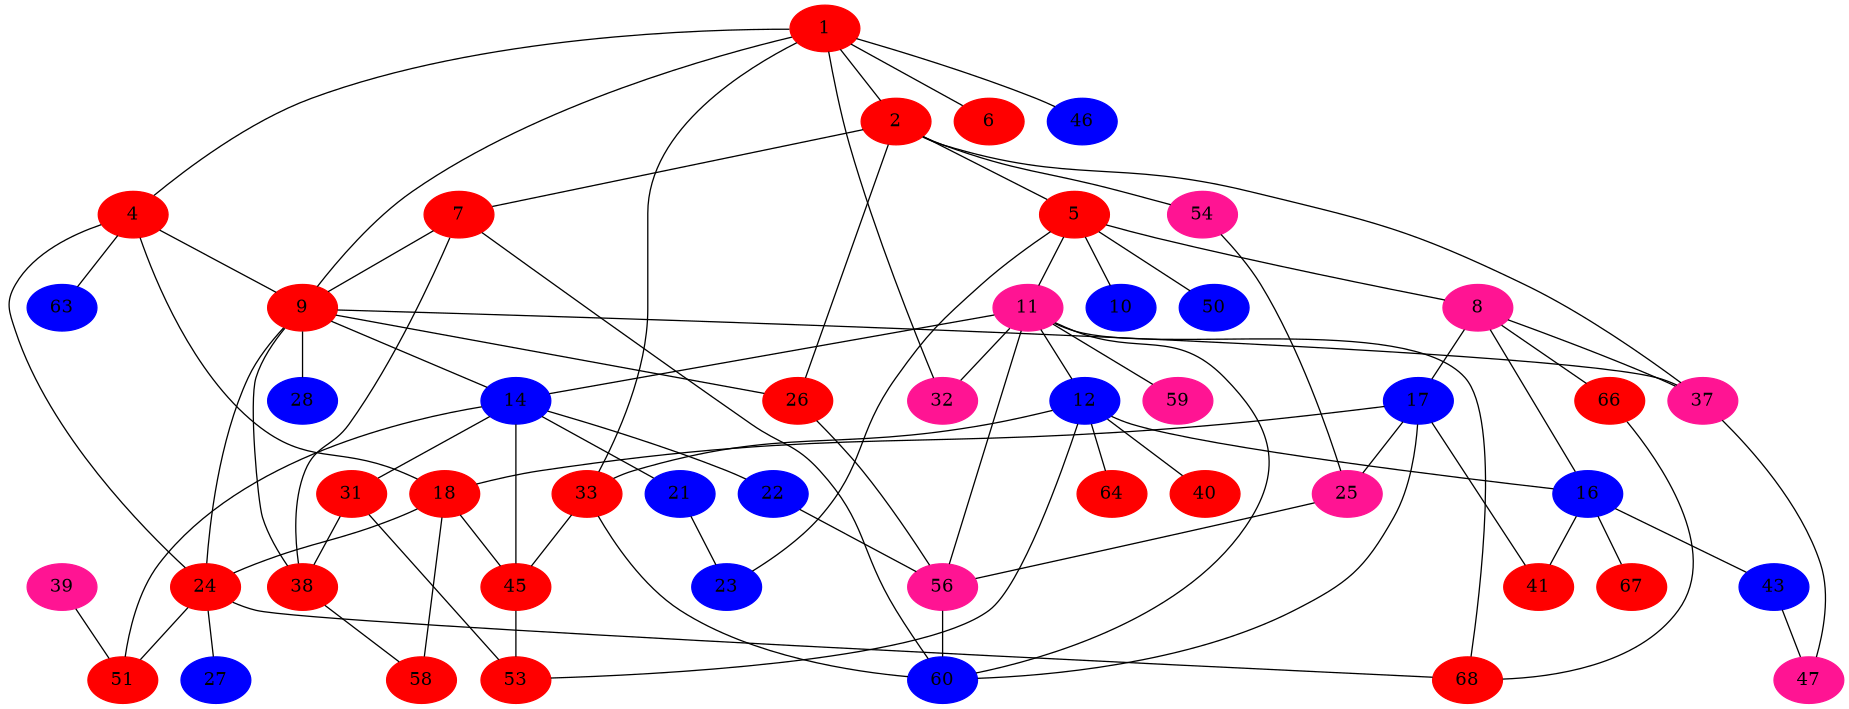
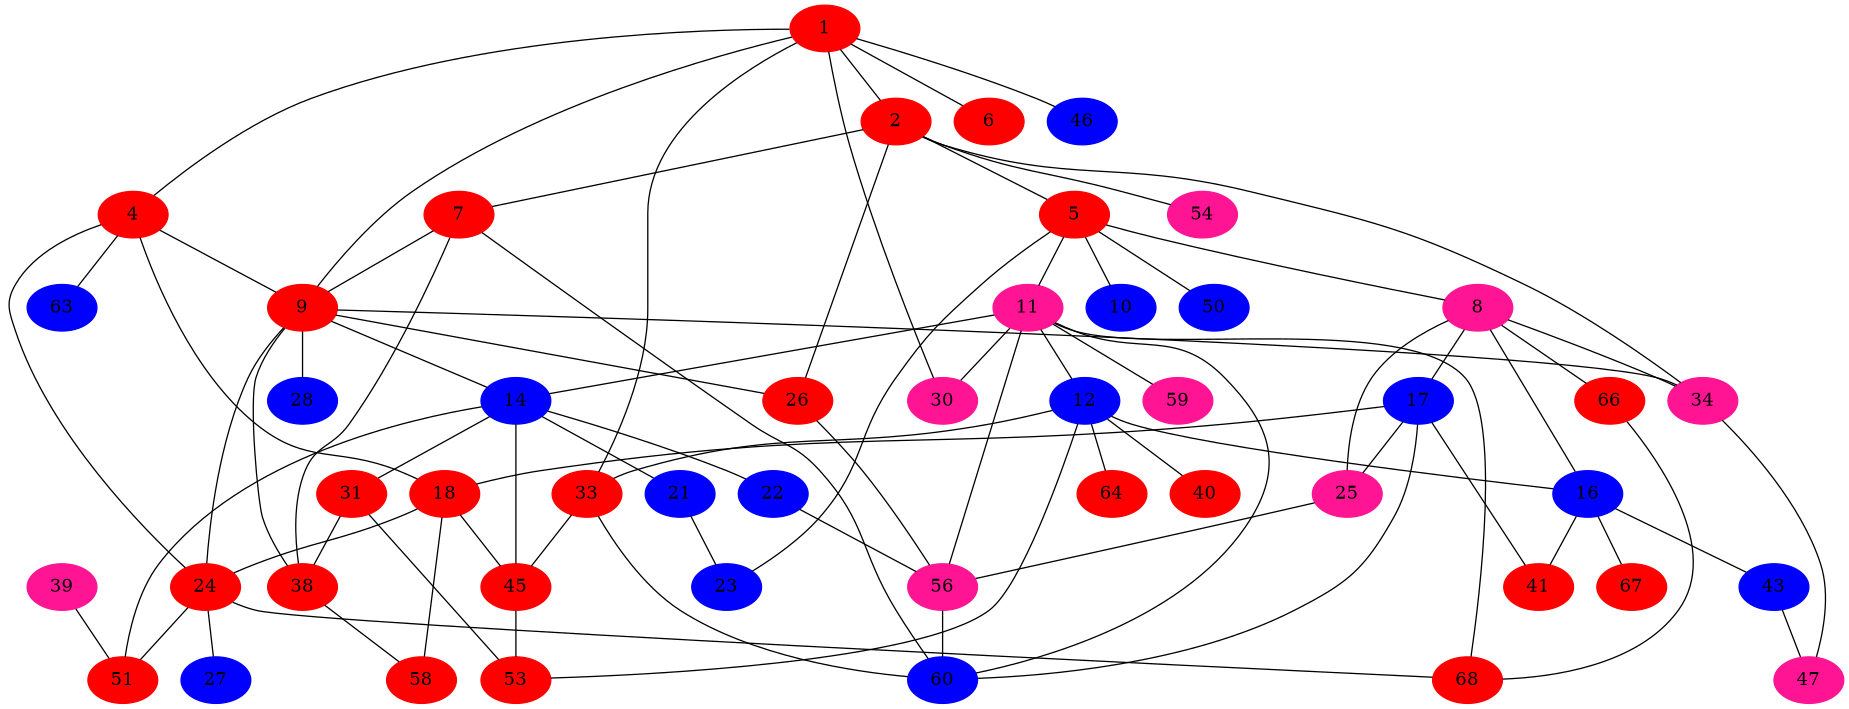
edge "54" -- "25": now "8" -- "25"
node "32": label "32" -> "30"
node "37": label "37" -> "34"
